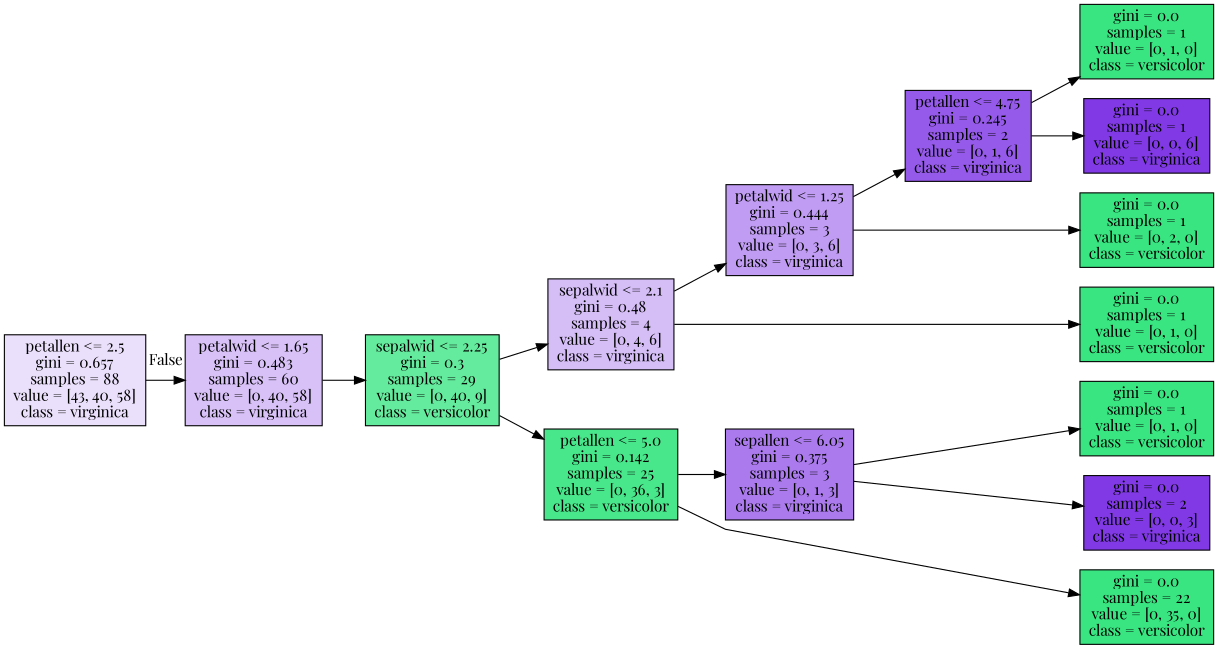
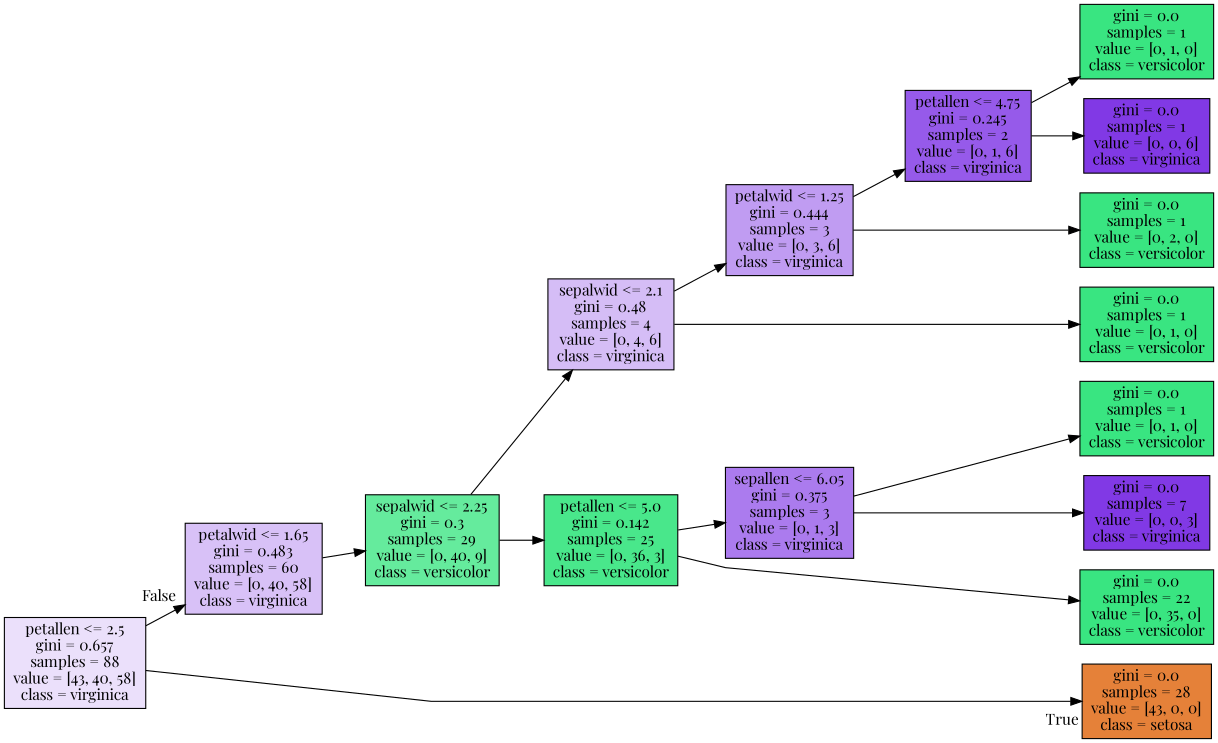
node "gini = 0.0 samples = 2 value = [0, 0, 3] class = virginica": label "gini = 0.0 samples = 2 value = [0, 0, 3] class = virginica" -> "gini = 0.0 samples = 7 value = [0, 0, 3] class = virginica"
node "gini = 0.0 samples = 28 value = [43, 0, 0] class = setosa": added
